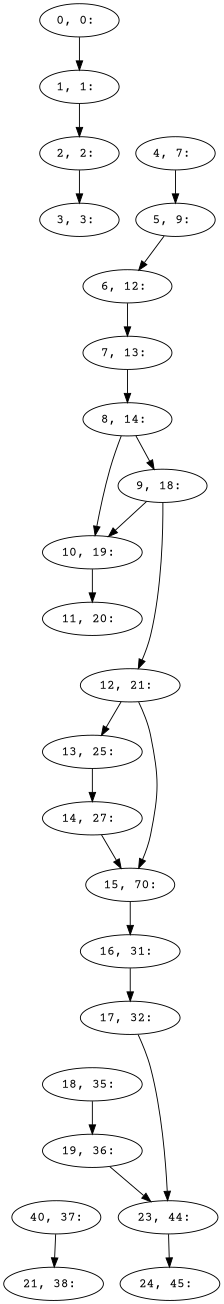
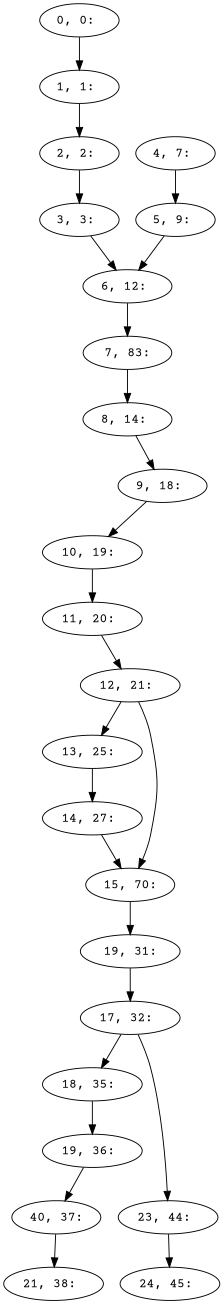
edge "3, 3:" -> "6, 12:": added
node "7, 13:": label "7, 13:" -> "7, 83:"
edge "8, 14:" -> "10, 19:": removed
edge "9, 18:" -> "12, 21:": now "11, 20:" -> "12, 21:"
node "16, 31:": label "16, 31:" -> "19, 31:"
edge "17, 32:" -> "18, 35:": added
edge "19, 36:" -> "23, 44:": now "19, 36:" -> "40, 37:"
